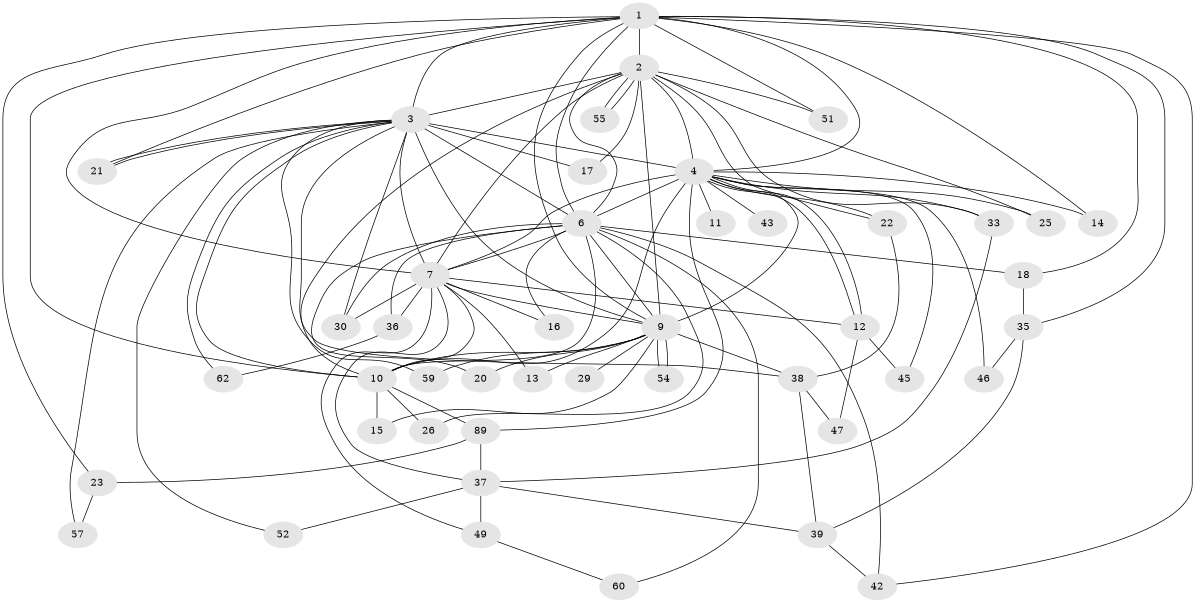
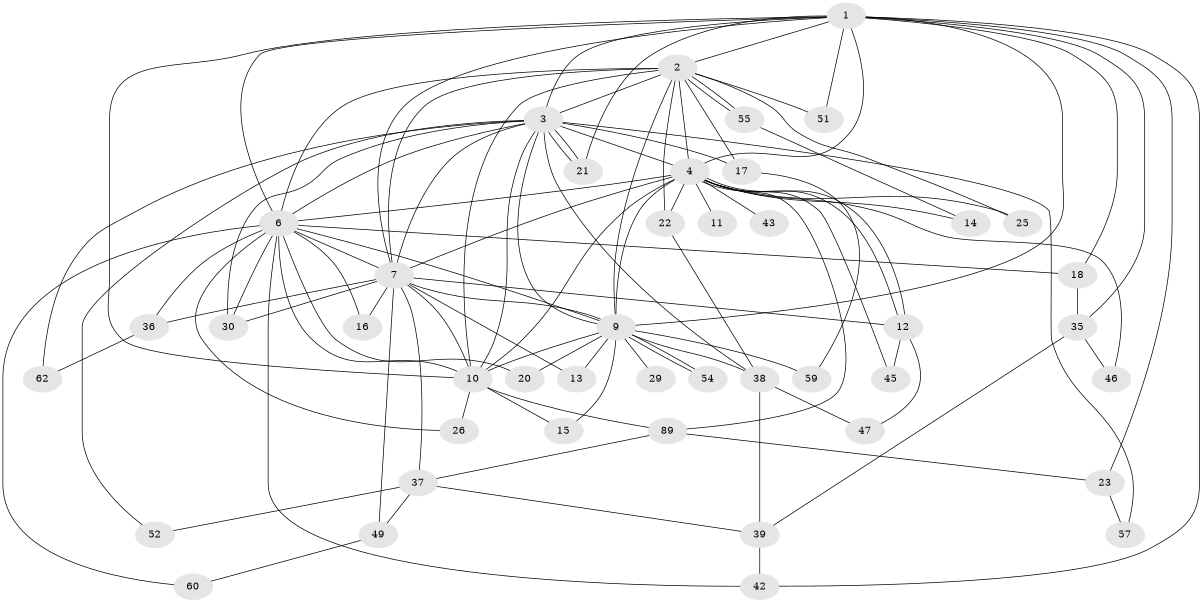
edge "1" -- "14": now "55" -- "14"
node "33": removed
edge "3" -- "59": now "17" -- "59"
